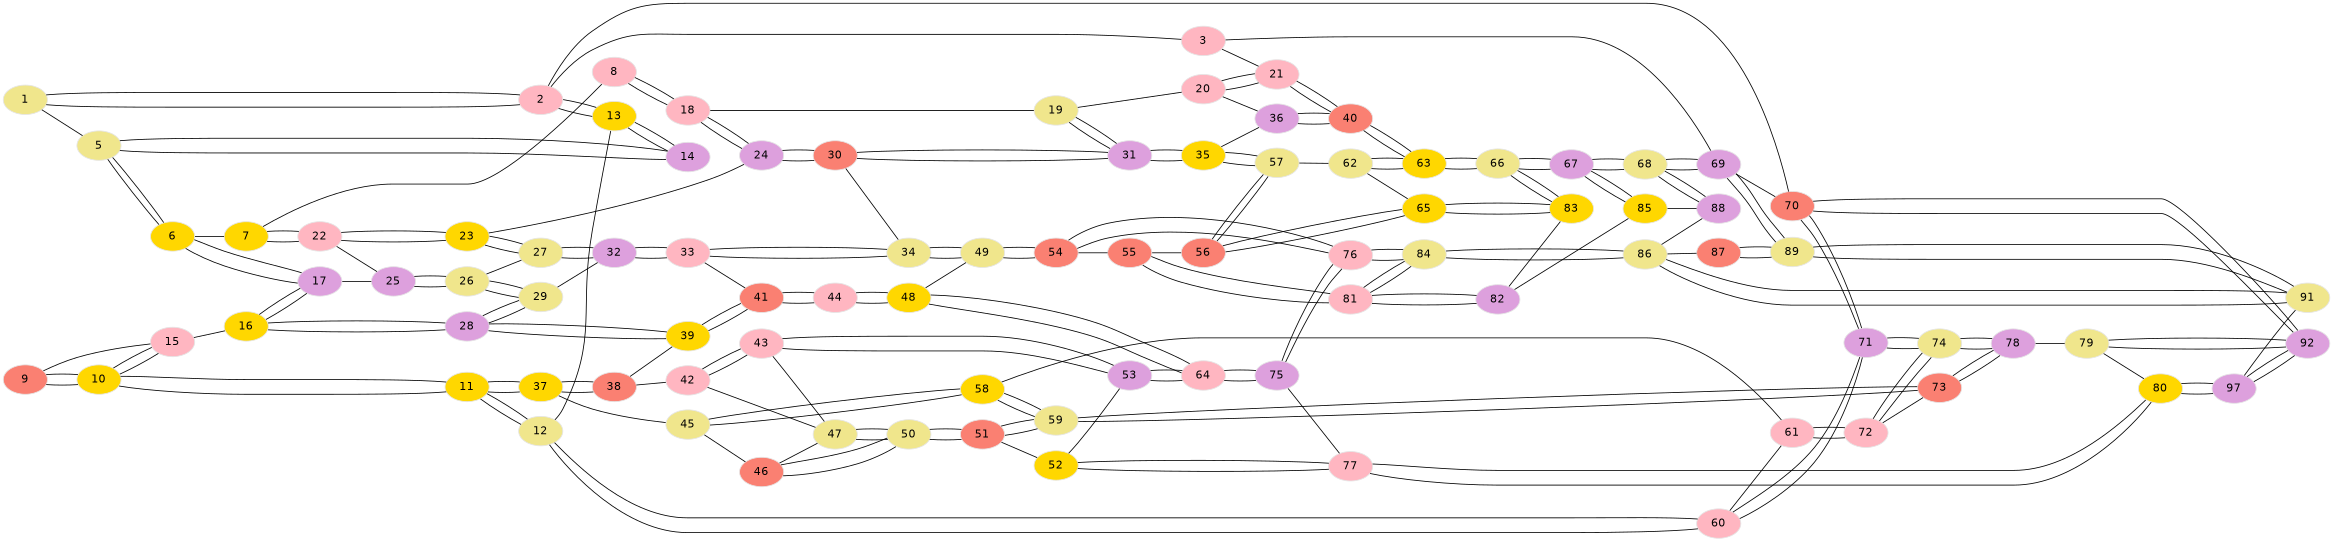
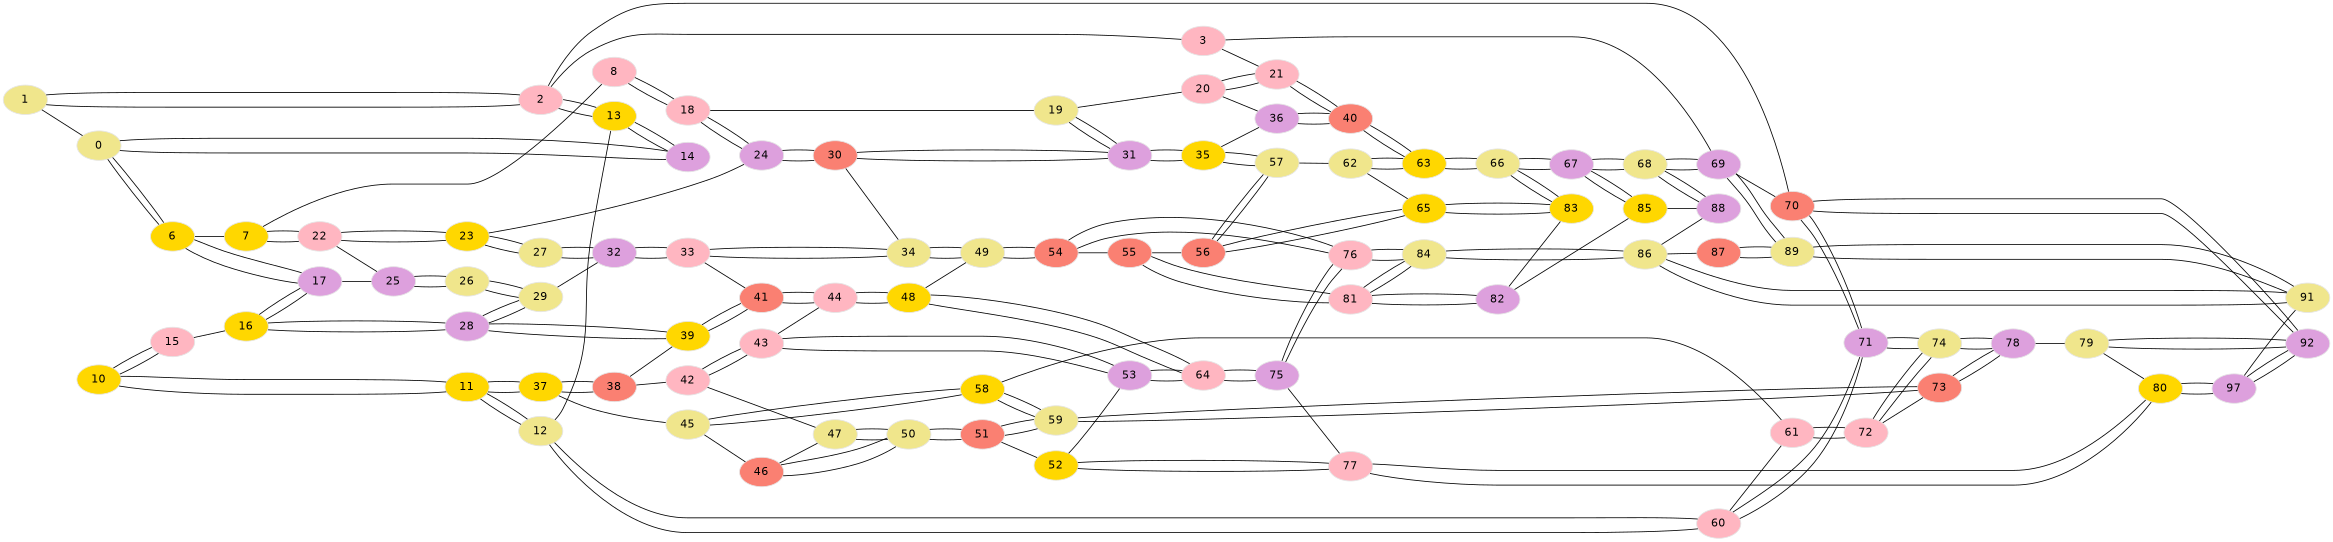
node "5": label "5" -> "0"
edge "27" -- "26": removed
node "9": removed
edge "43" -- "47": now "43" -- "44"
